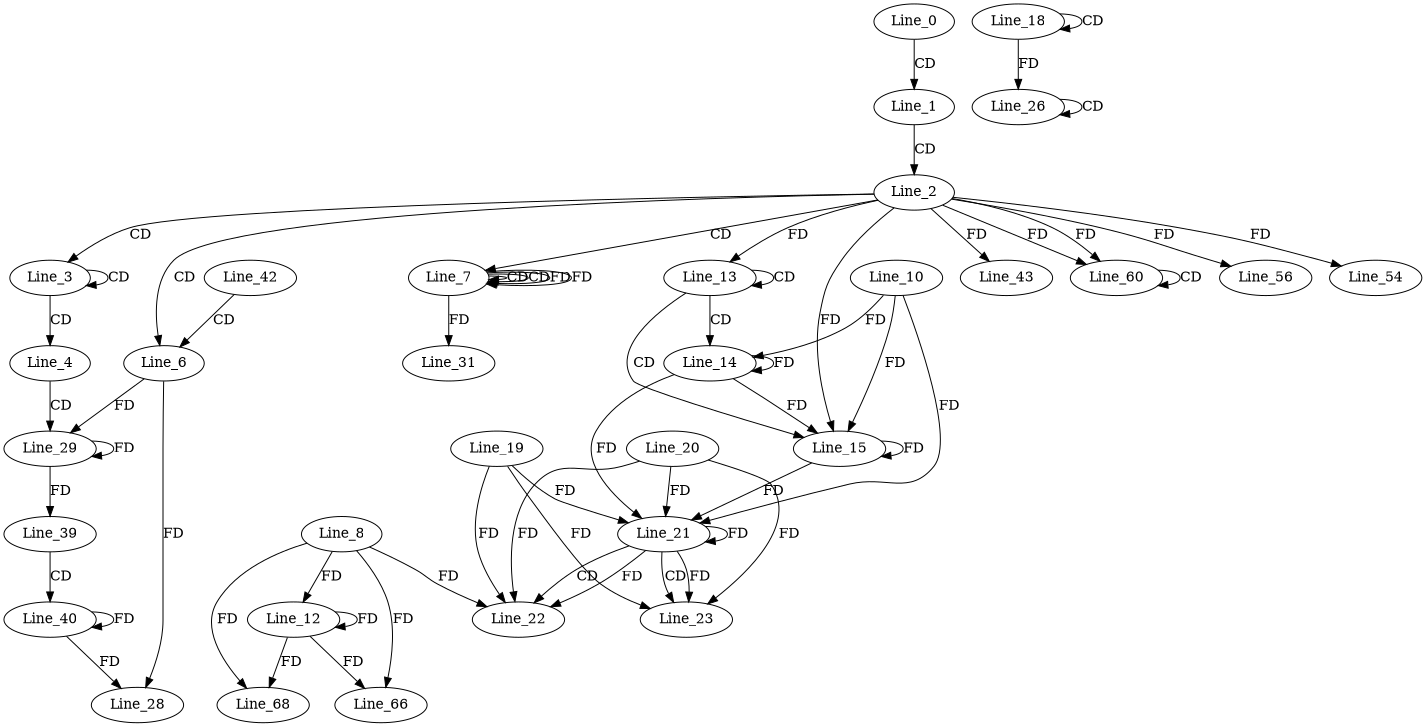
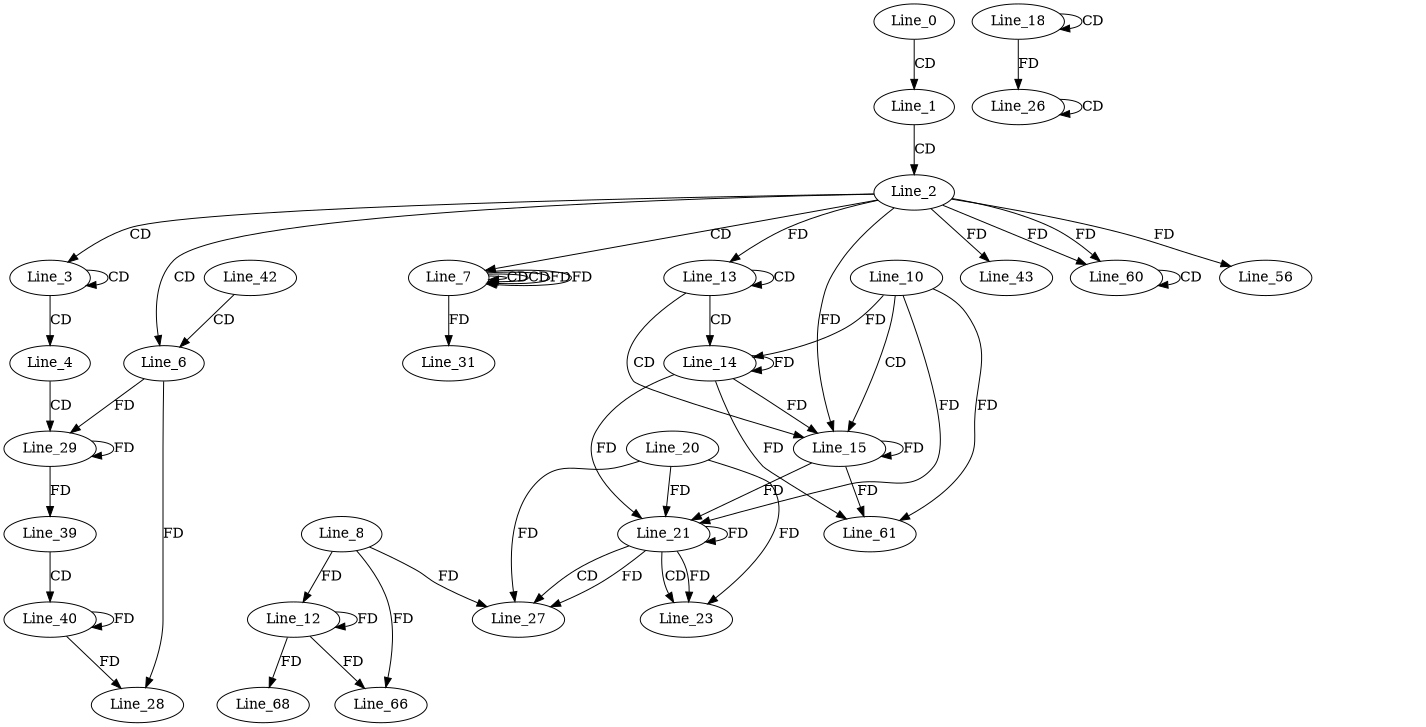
node "Line_54": removed
edge "Line_10" -> "Line_15": label "FD" -> "CD"
node "Line_19": removed
node "Line_61": added
edge "Line_8" -> "Line_68": removed, label "FD"
node "Line_22": label "Line_22" -> "Line_27"
